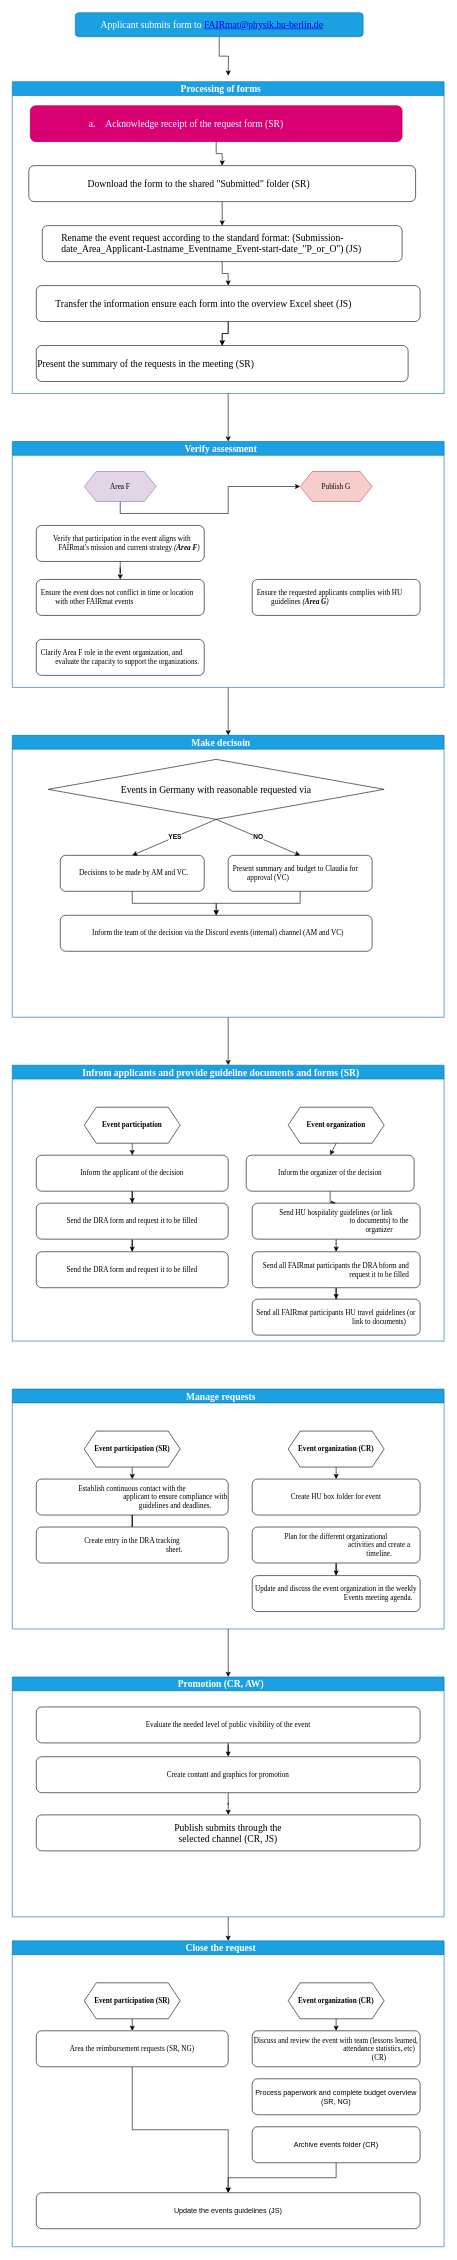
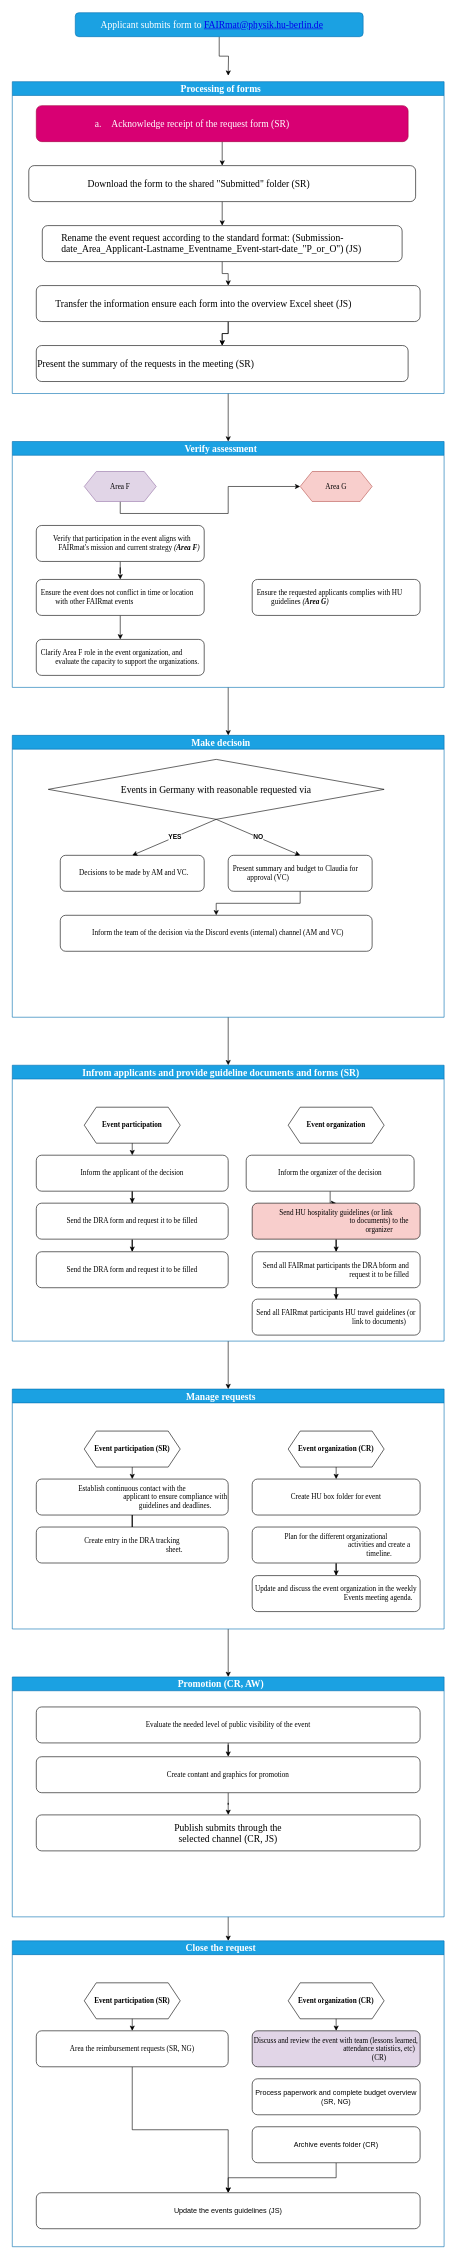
node "a. Acknowledge receipt of the request form (SR)": moved (216, 123) -> (222, 123)
node "Publish G": label "Publish G" -> "Area G"
edge "Ensure the event does not conflict in time or location with other FAIRmat events" -> "Clarify Area F role in the event organization, and evaluate the capacity to support the organizations.": added
edge "Decisions to be made by AM and VC." -> "Inform the team of the decision via the Discord events (internal) channel (AM and VC)": removed
edge "Event organization" -> "Inform the organizer of the decision": removed
node "Send HU hospitality guidelines (or link to documents) to the organizer": fillcolor #ffffff -> #f8cecc
edge "Send HU hospitality guidelines (or link to documents) to the organizer" -> "Send all FAIRmat participants the DRA bform and request it to be filled": style dashed -> solid
edge "Infrom applicants and provide guideline documents and forms (SR)" -> "Manage requests": added
node "Discuss and review the event with team (lessons learned, attendance statistics, etc) (CR)": fillcolor #ffffff -> #e1d5e7
